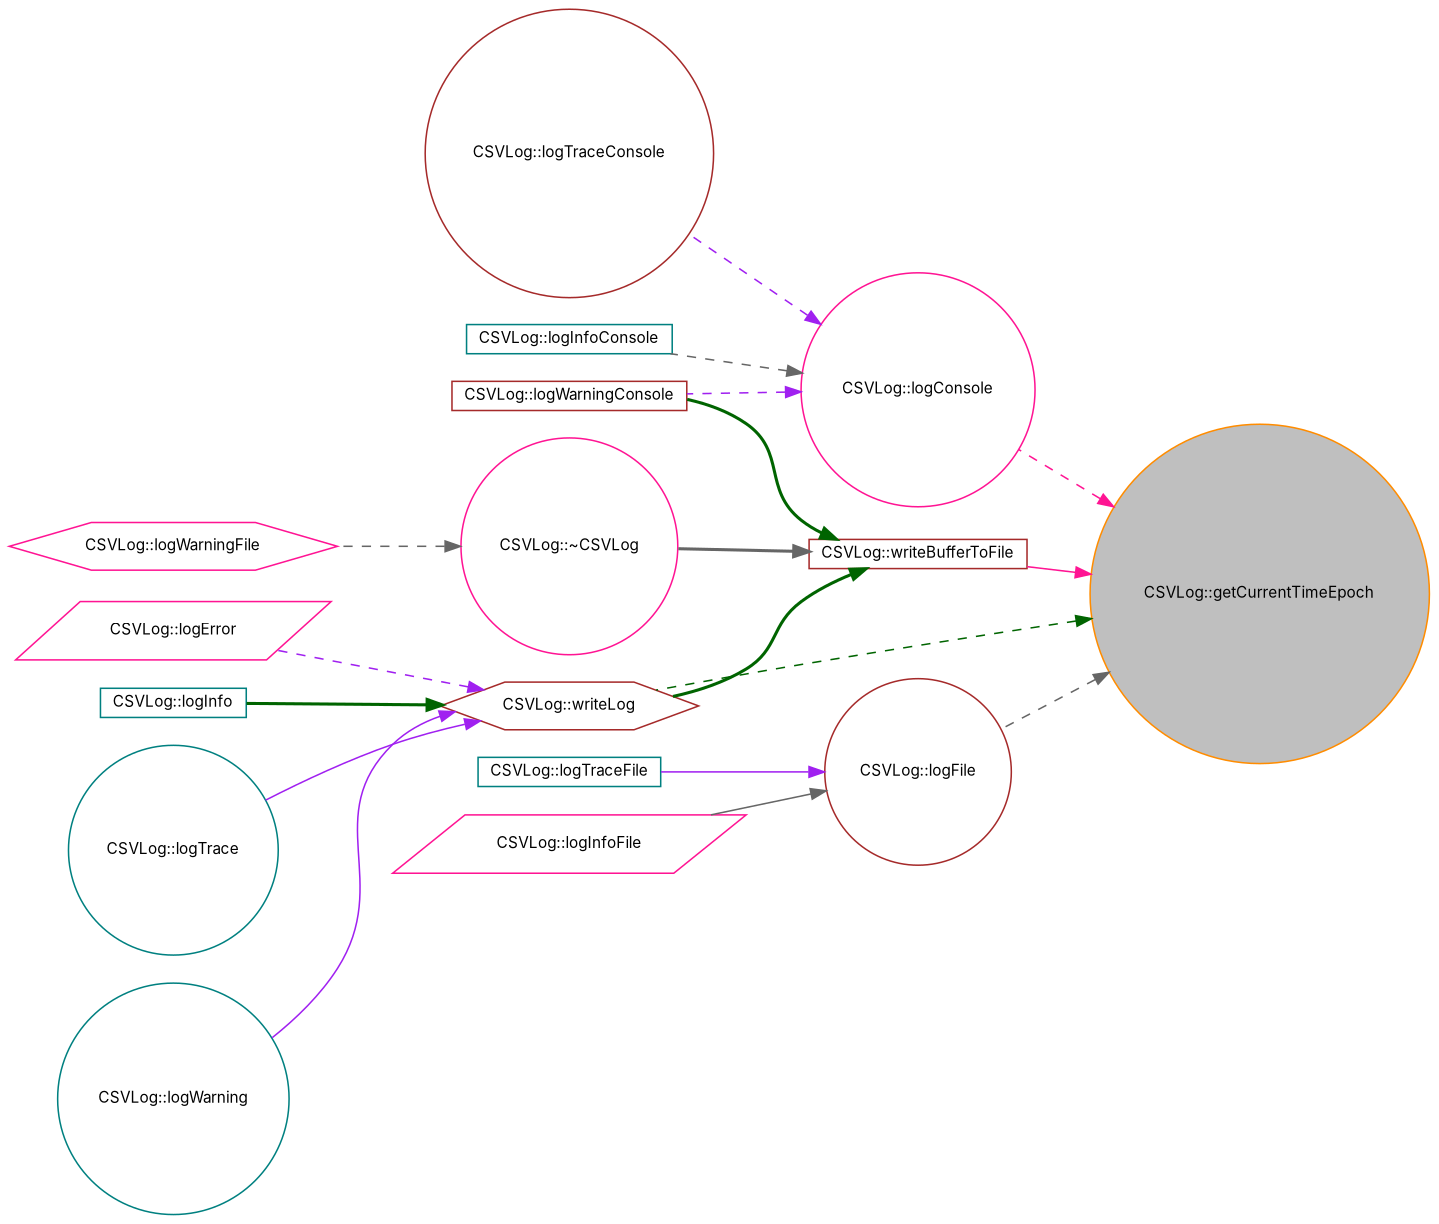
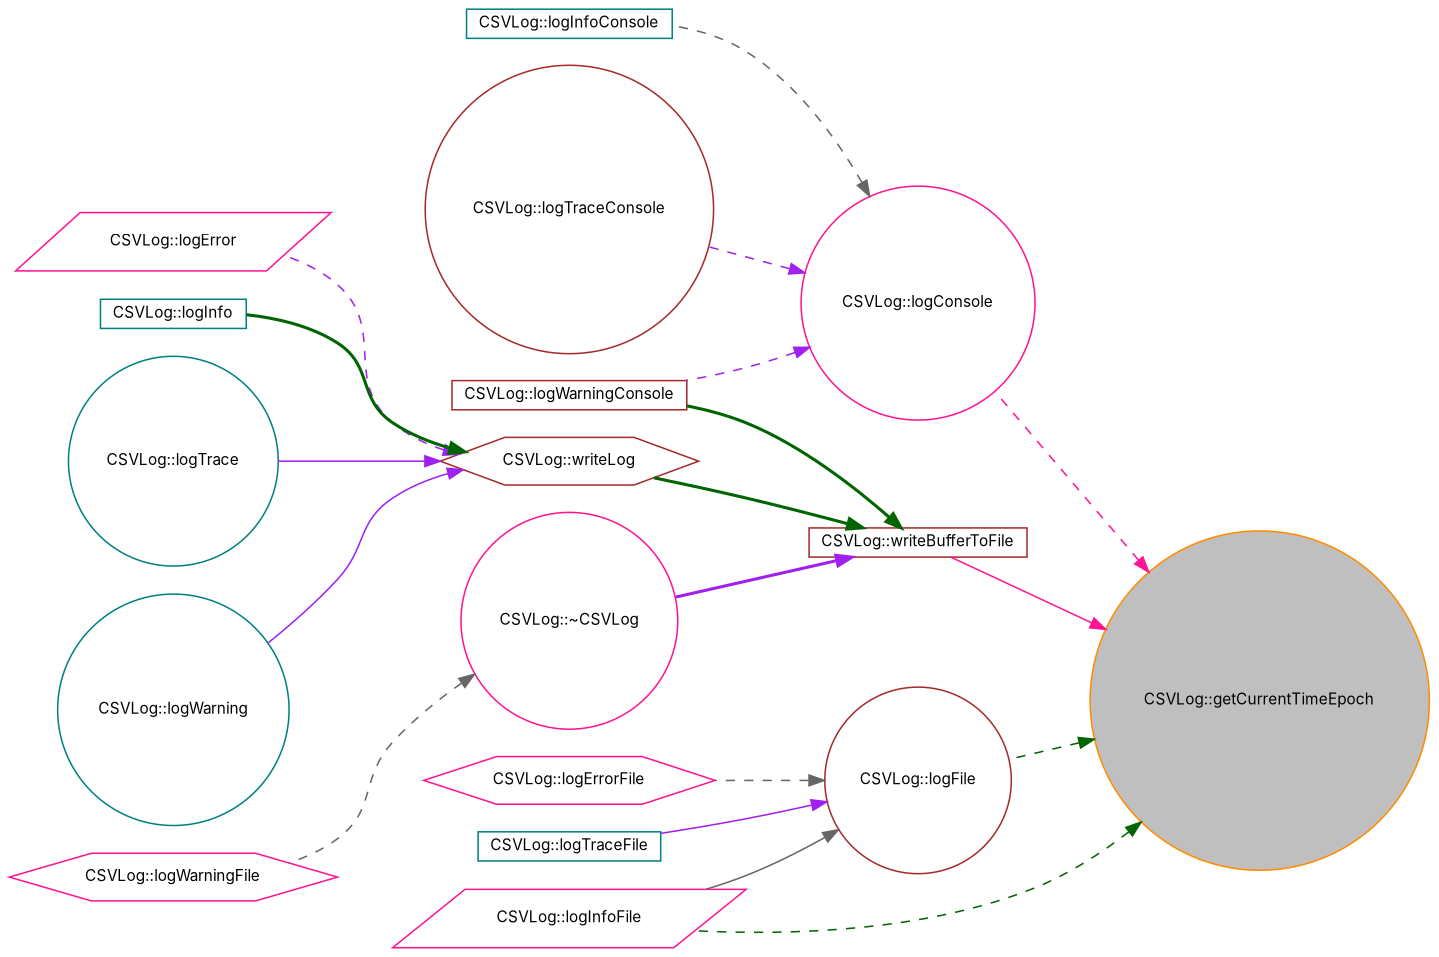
edge "CSVLog::~CSVLog" -> "CSVLog::writeBufferToFile": color gray40 -> purple
edge "CSVLog::writeLog" -> "CSVLog::getCurrentTimeEpoch": now "CSVLog::logInfoFile" -> "CSVLog::getCurrentTimeEpoch"
edge "CSVLog::logFile" -> "CSVLog::getCurrentTimeEpoch": color gray40 -> darkgreen
node "CSVLog::logErrorFile": added
